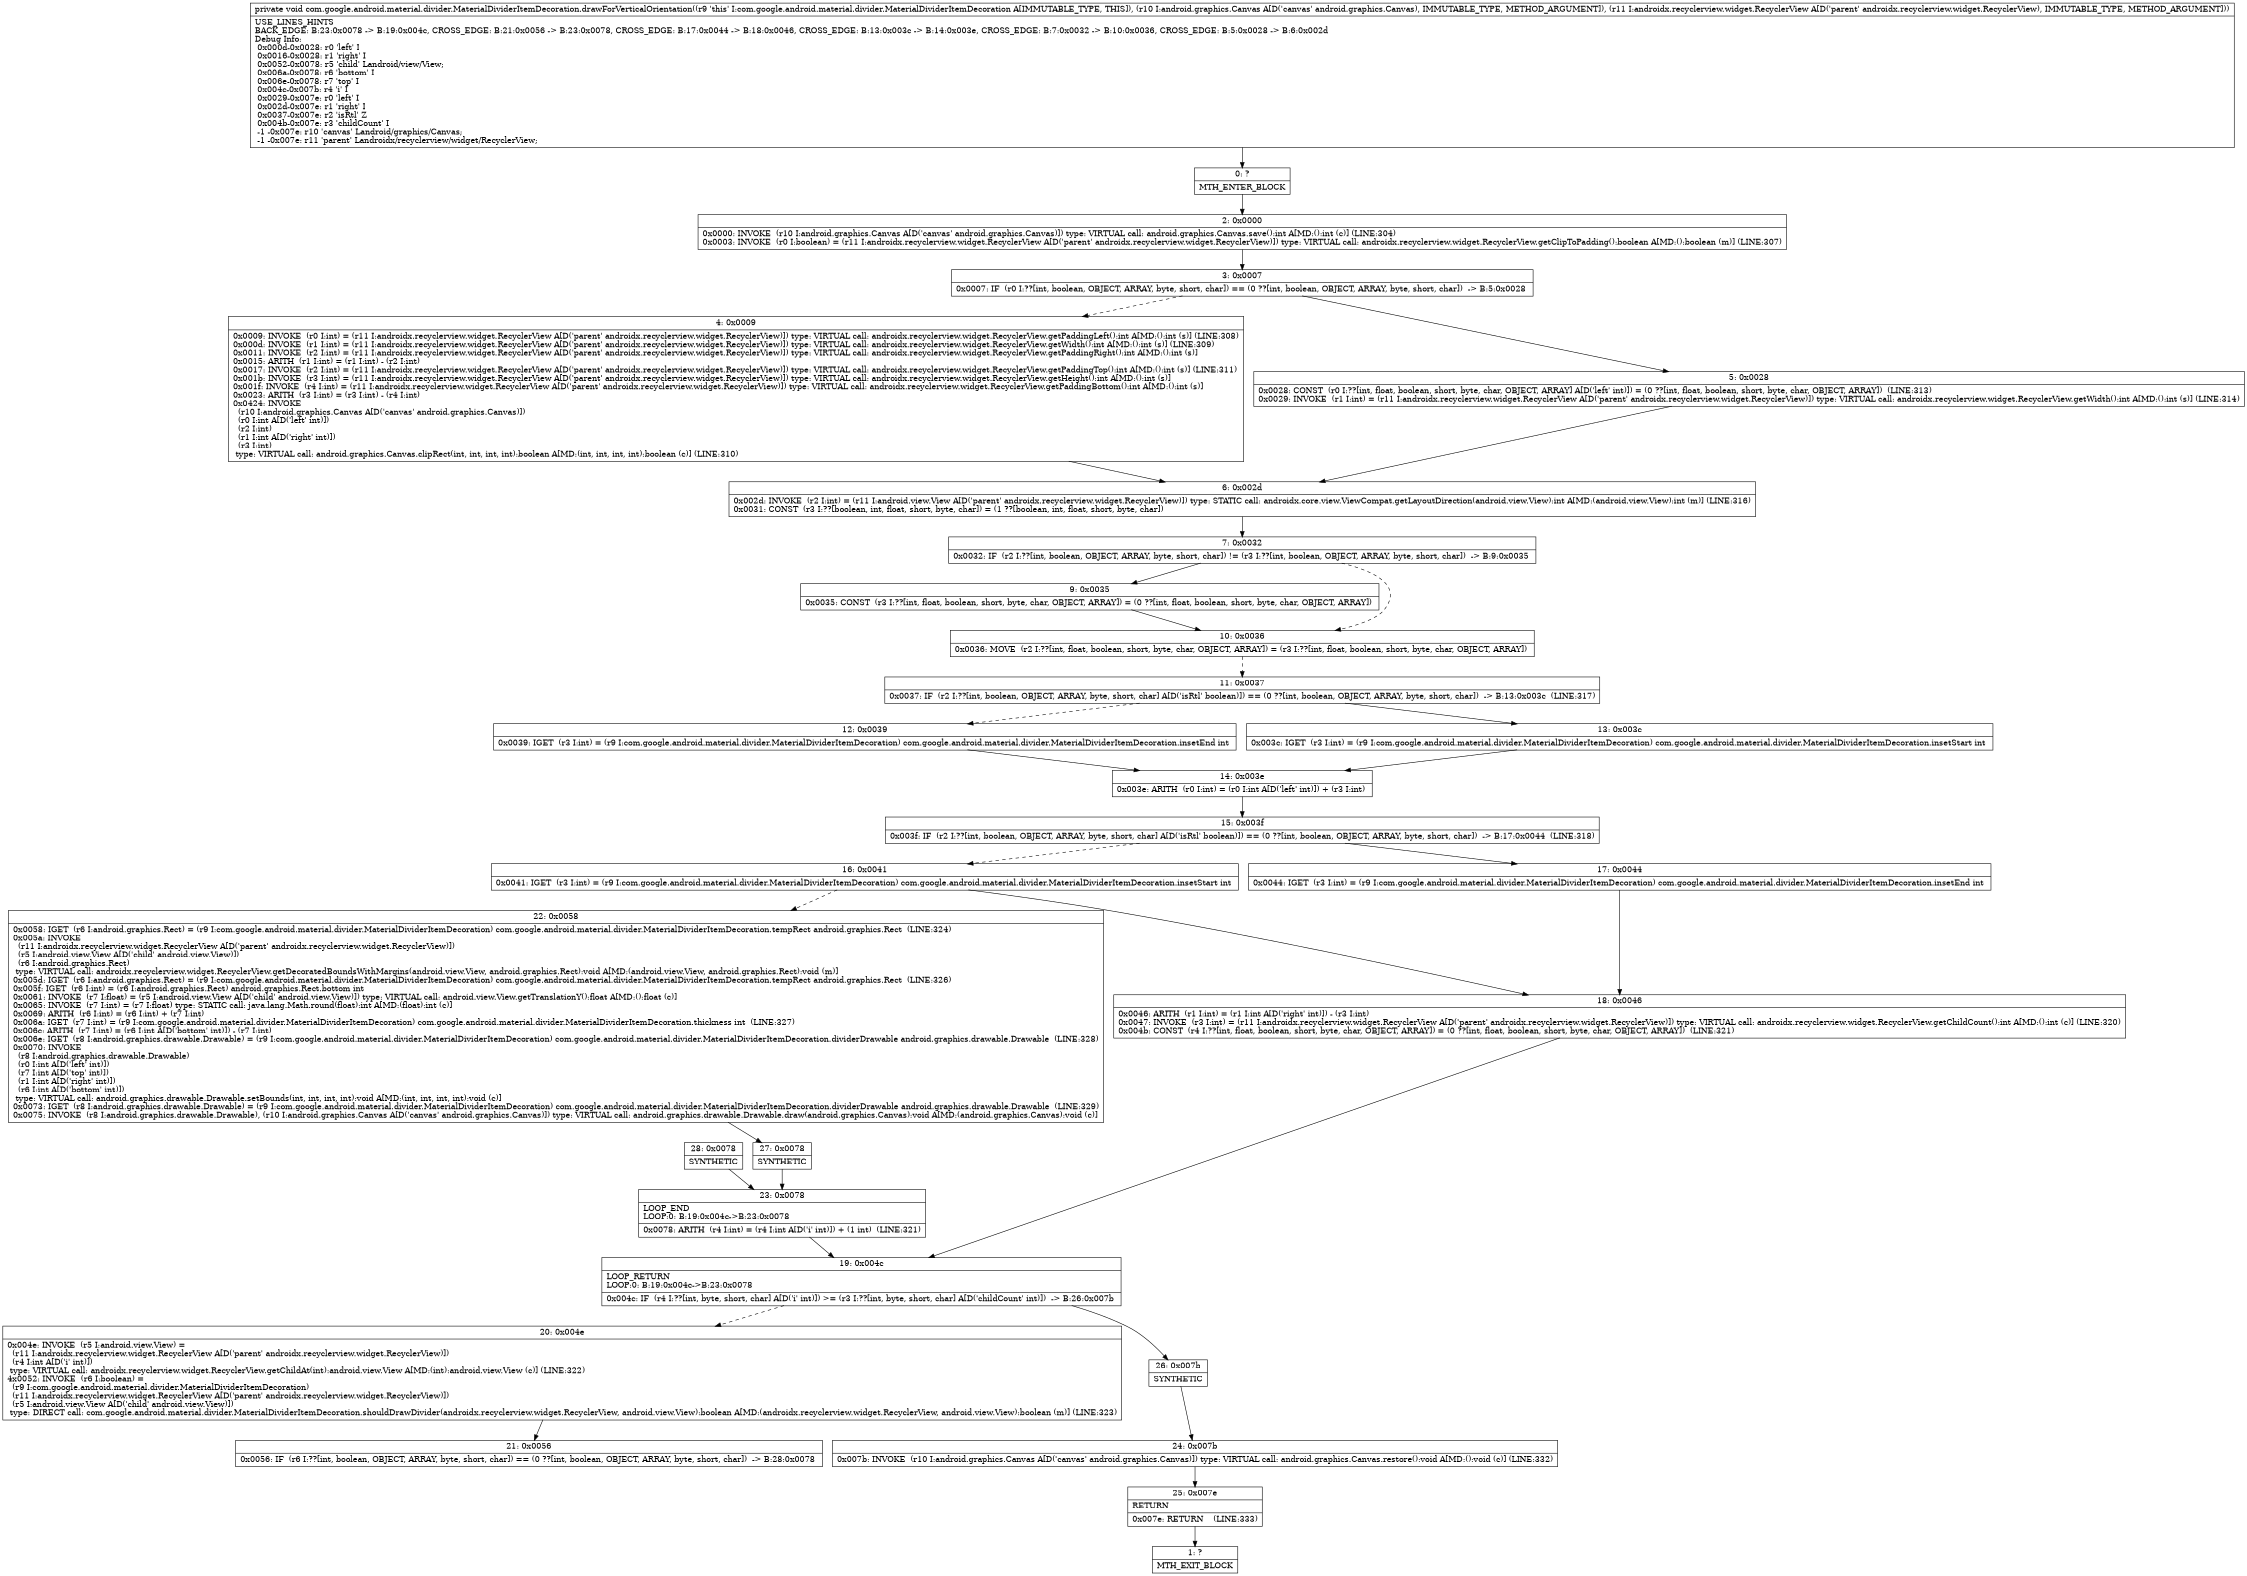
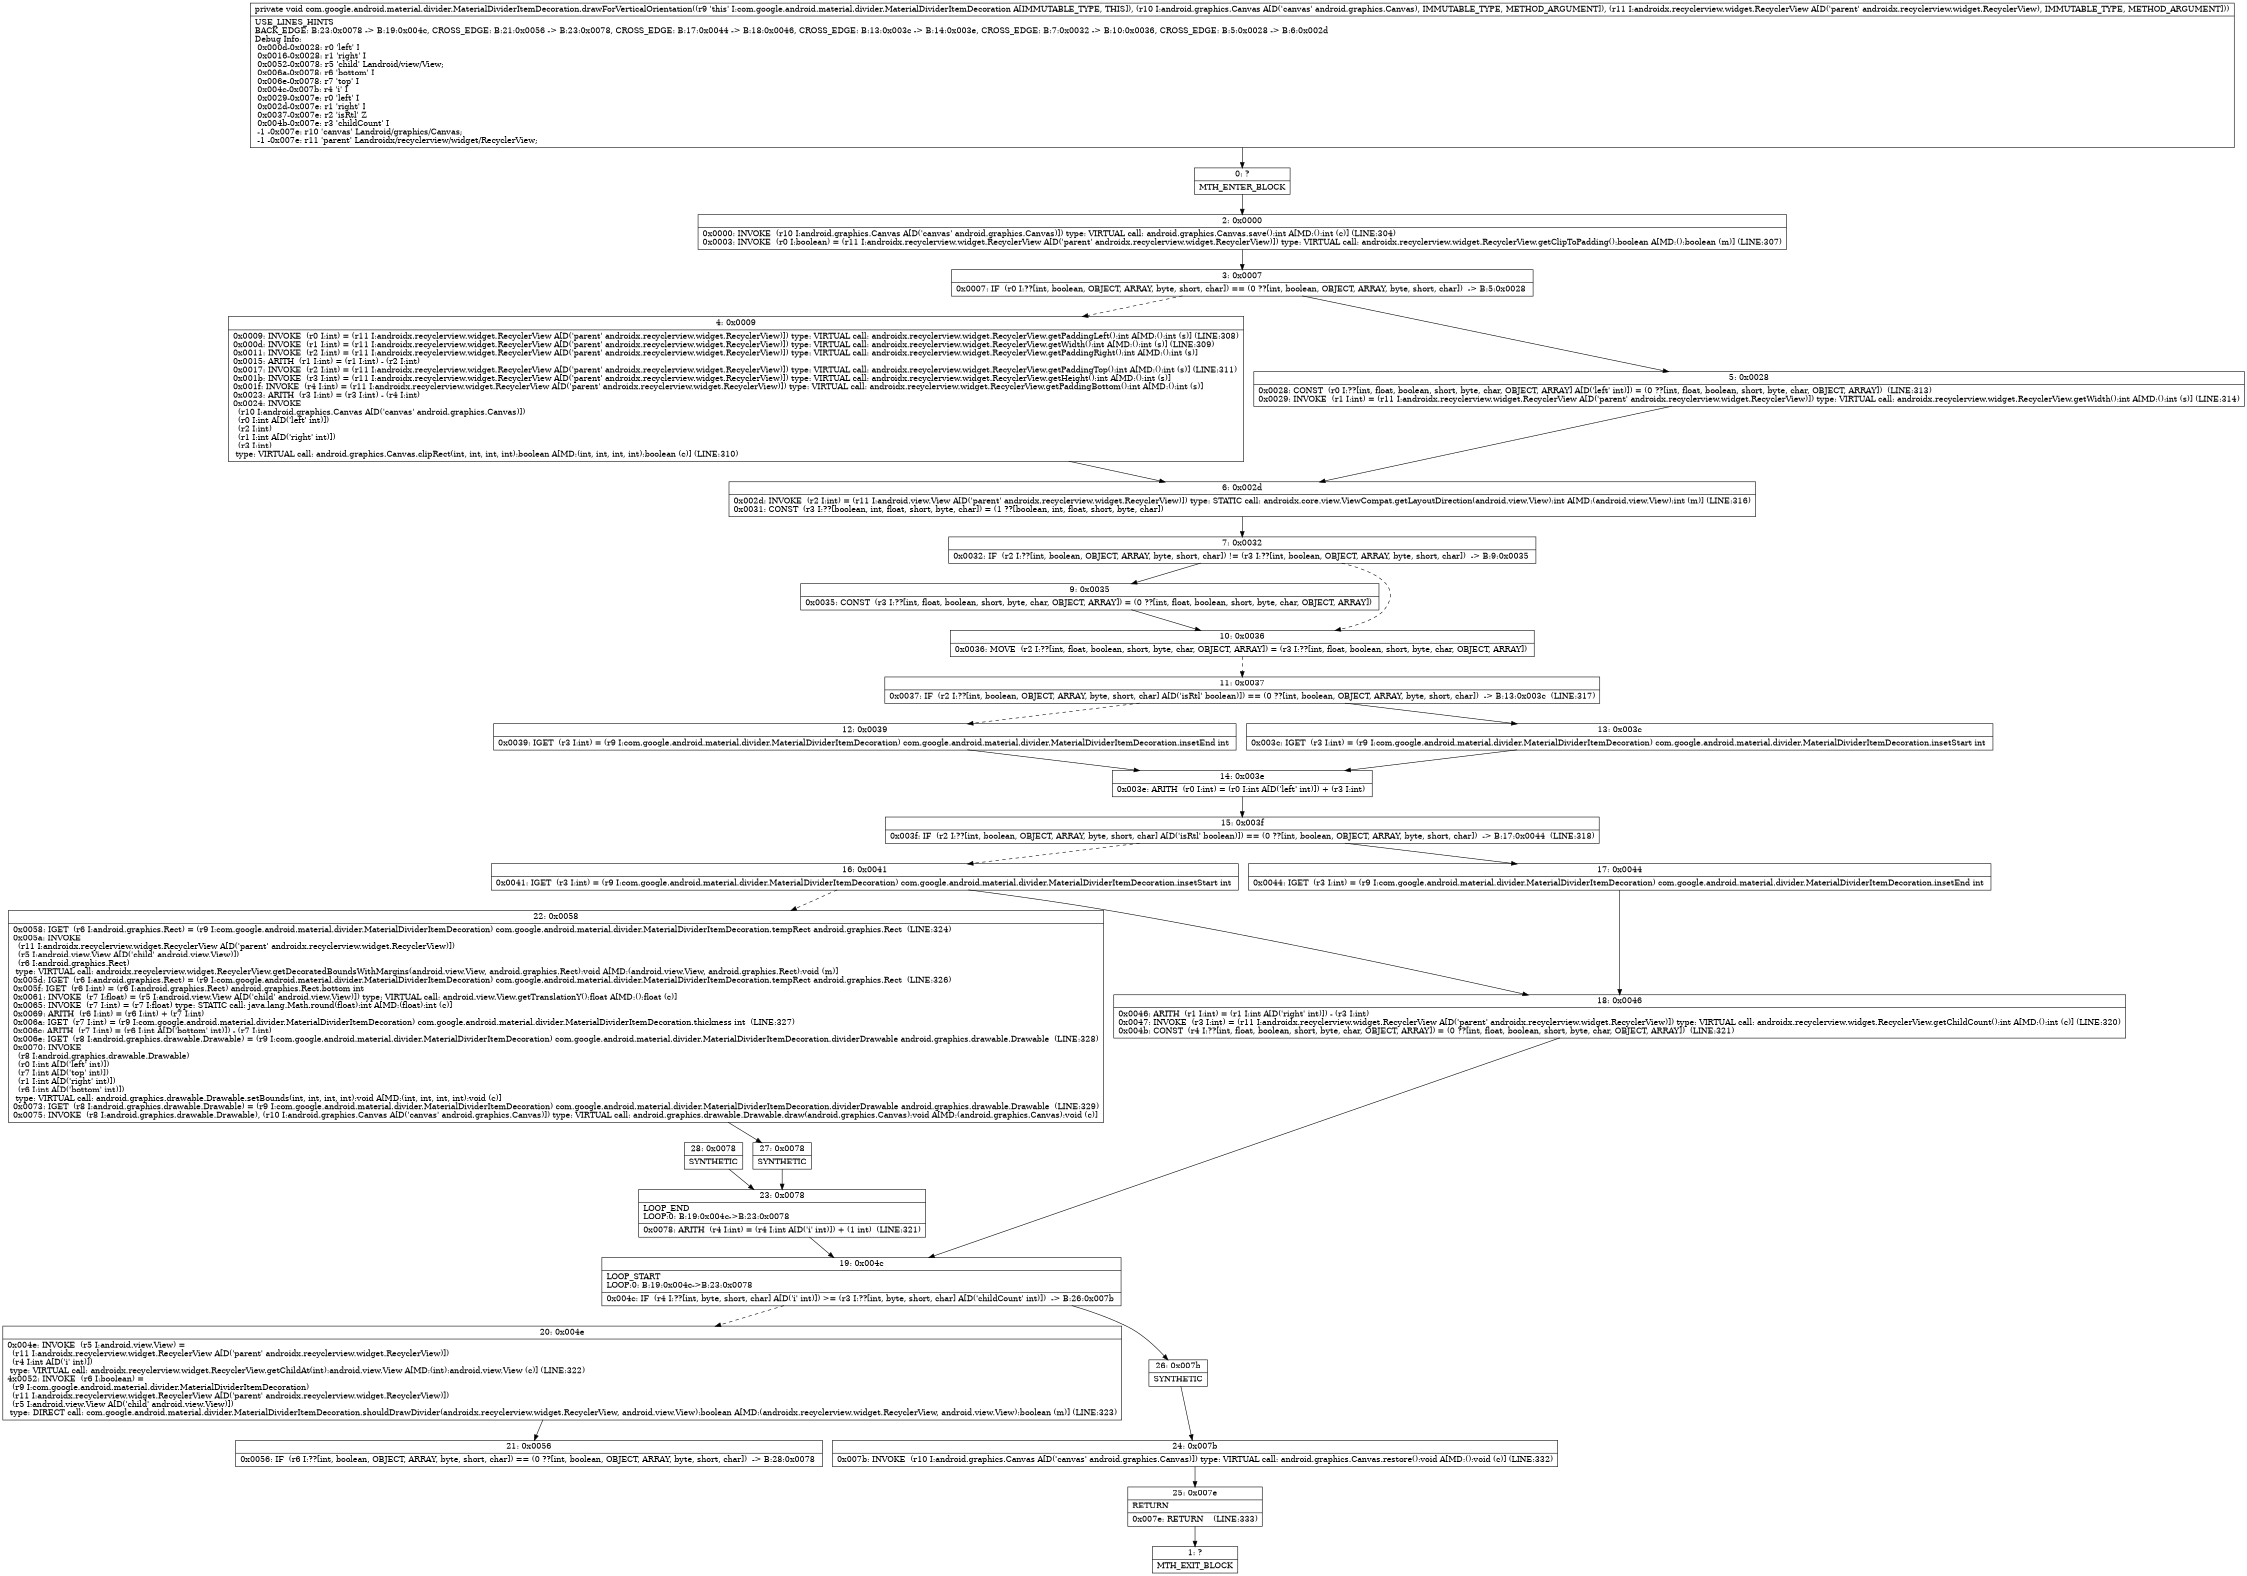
node "4: 0x0009": text "0x0424: INVOKE" -> "0x0024: INVOKE"
node "19: 0x004c": text "LOOP_RETURN" -> "LOOP_START"
